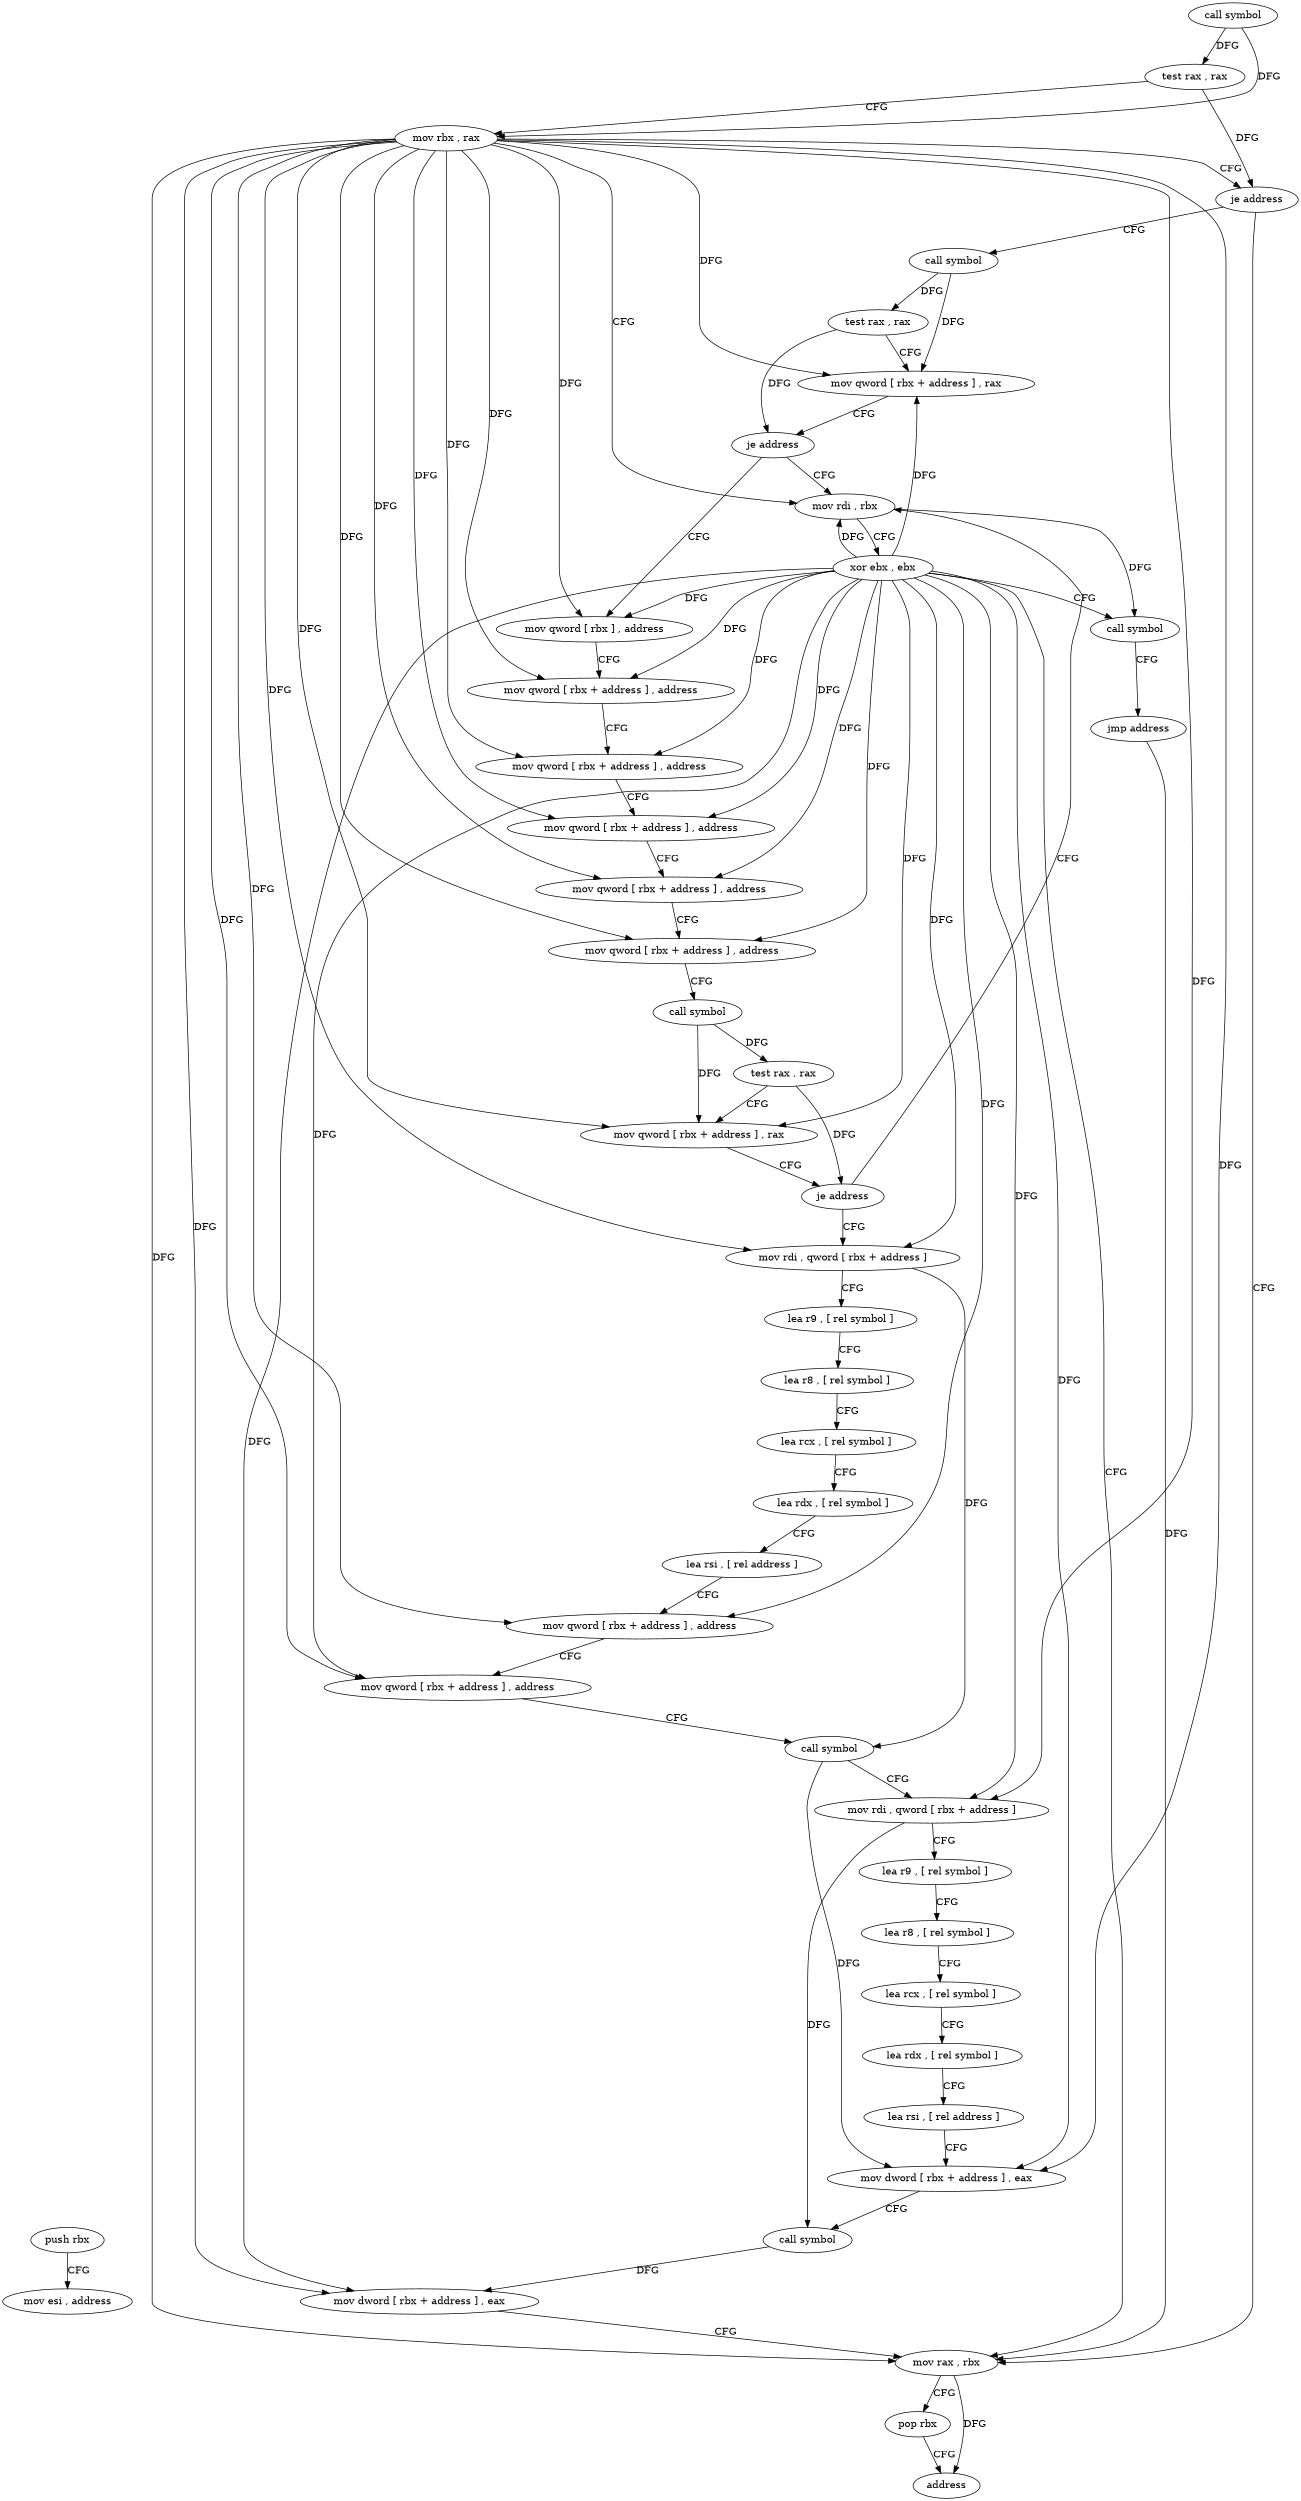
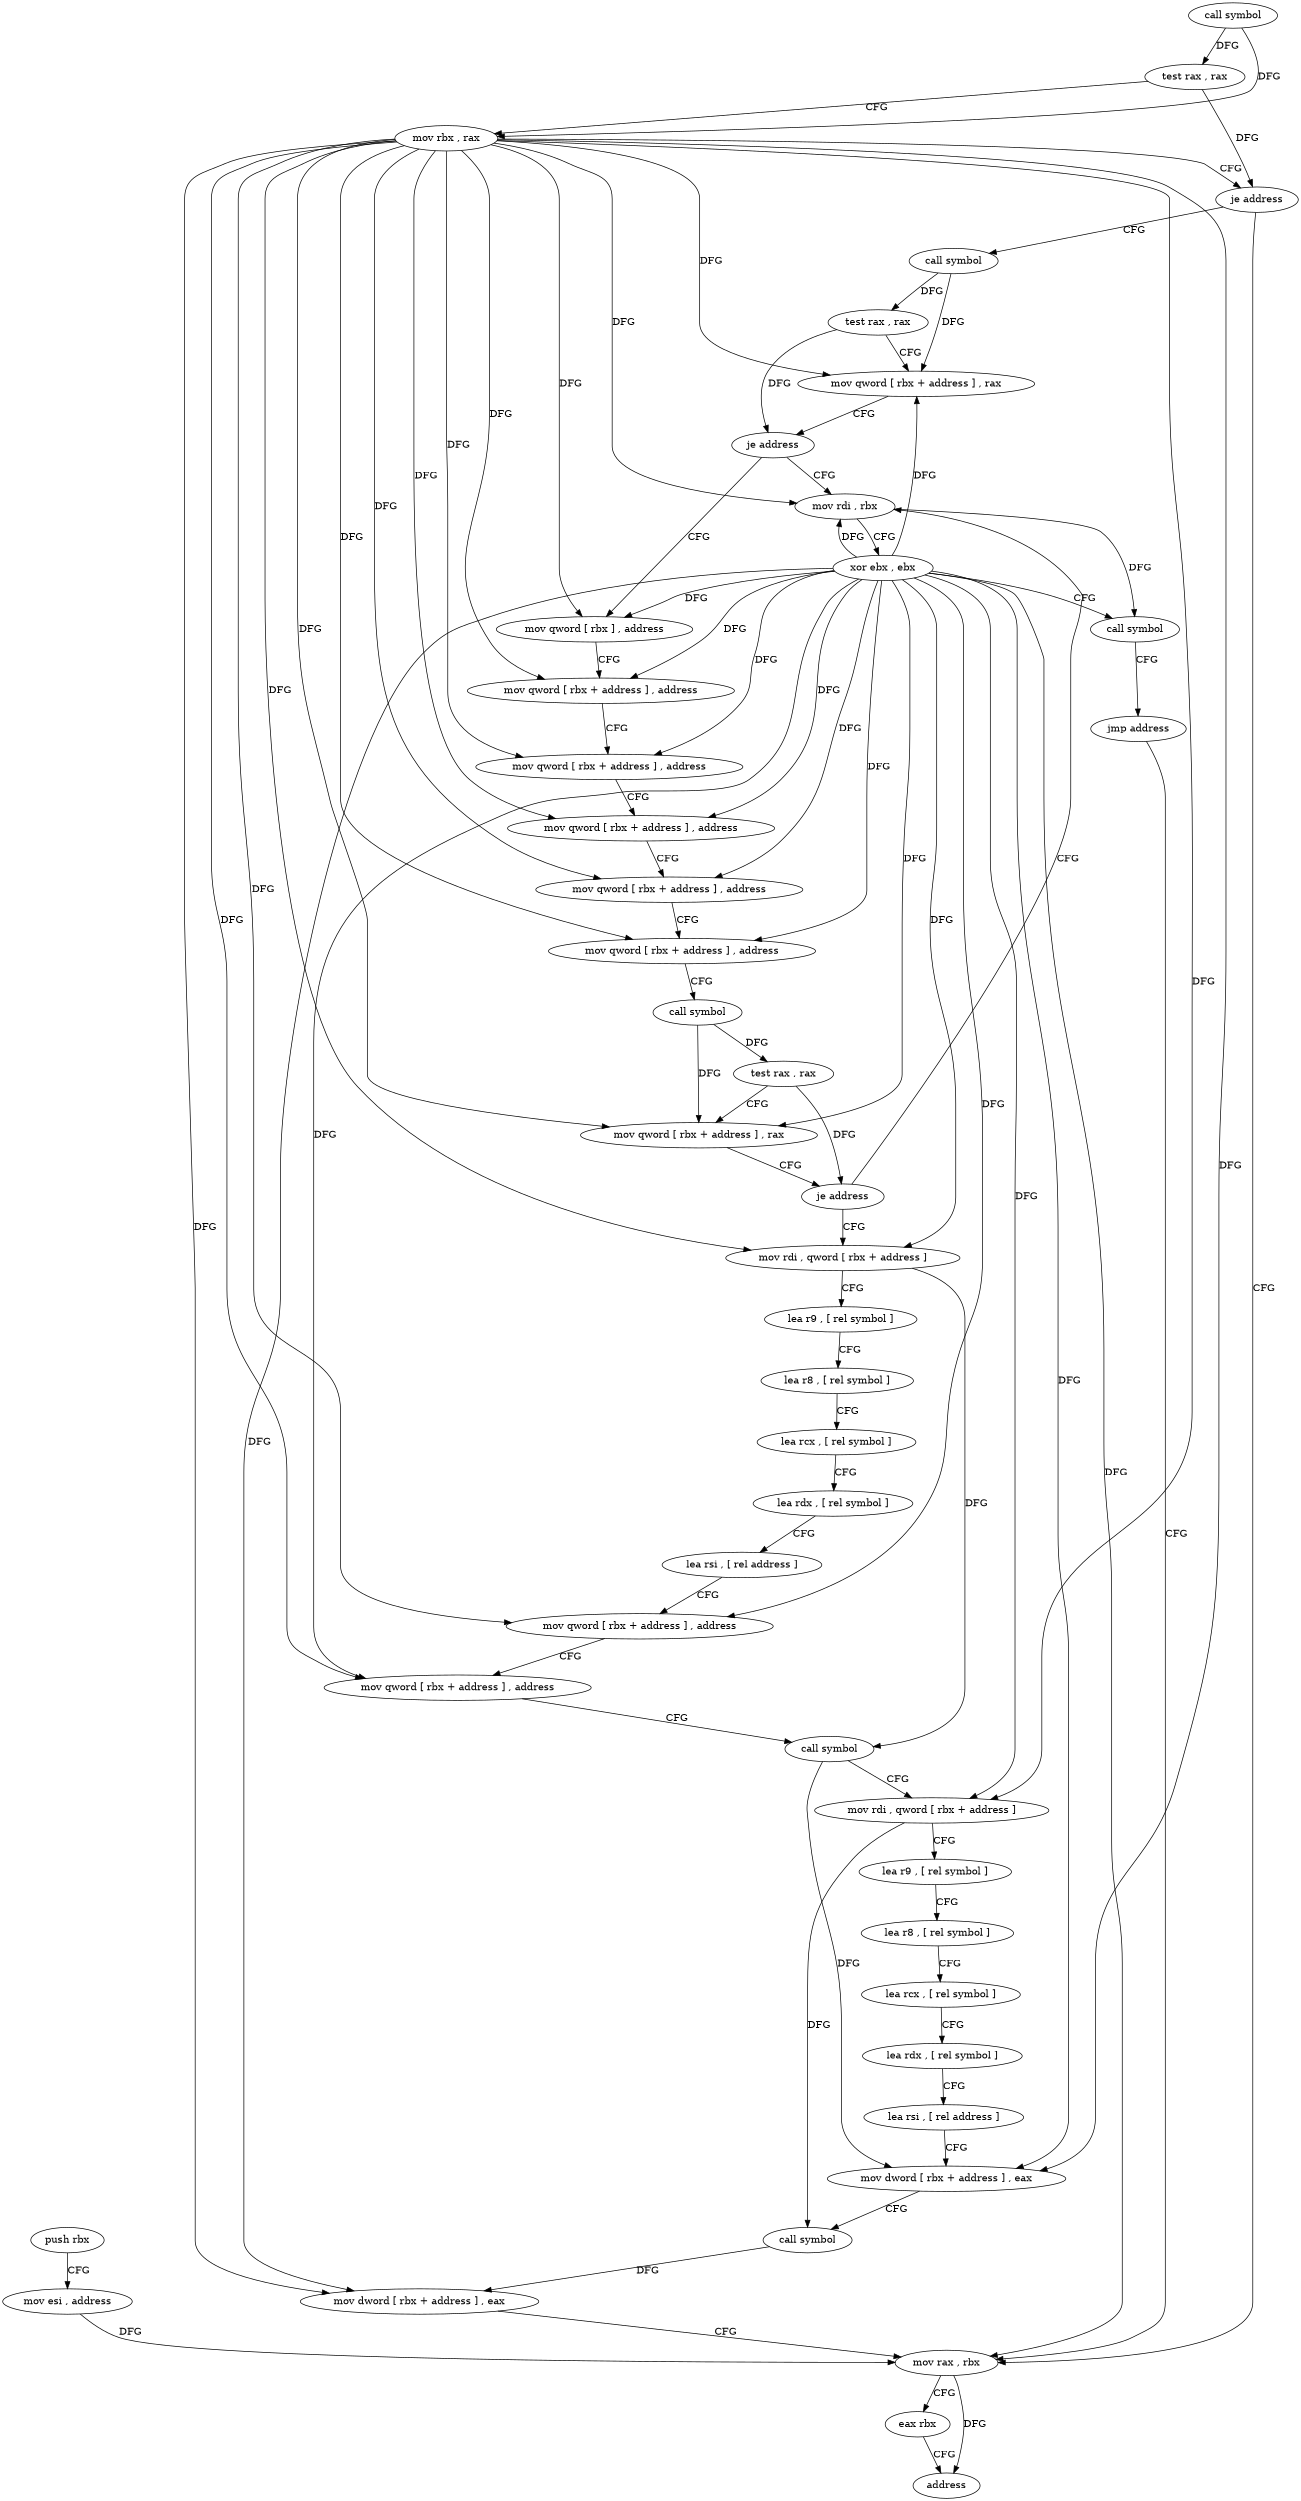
edge "mov rbx , rax" -> "mov rdi , rbx": label "CFG" -> "DFG"
edge "xor ebx , ebx" -> "mov rax , rbx": label "CFG" -> "DFG"
edge "mov rbx , rax" -> "mov rax , rbx": now "mov esi , address" -> "mov rax , rbx"
edge "jmp address" -> "mov rax , rbx": label "DFG" -> "CFG"
node "pop rbx": label "pop rbx" -> "eax rbx"
